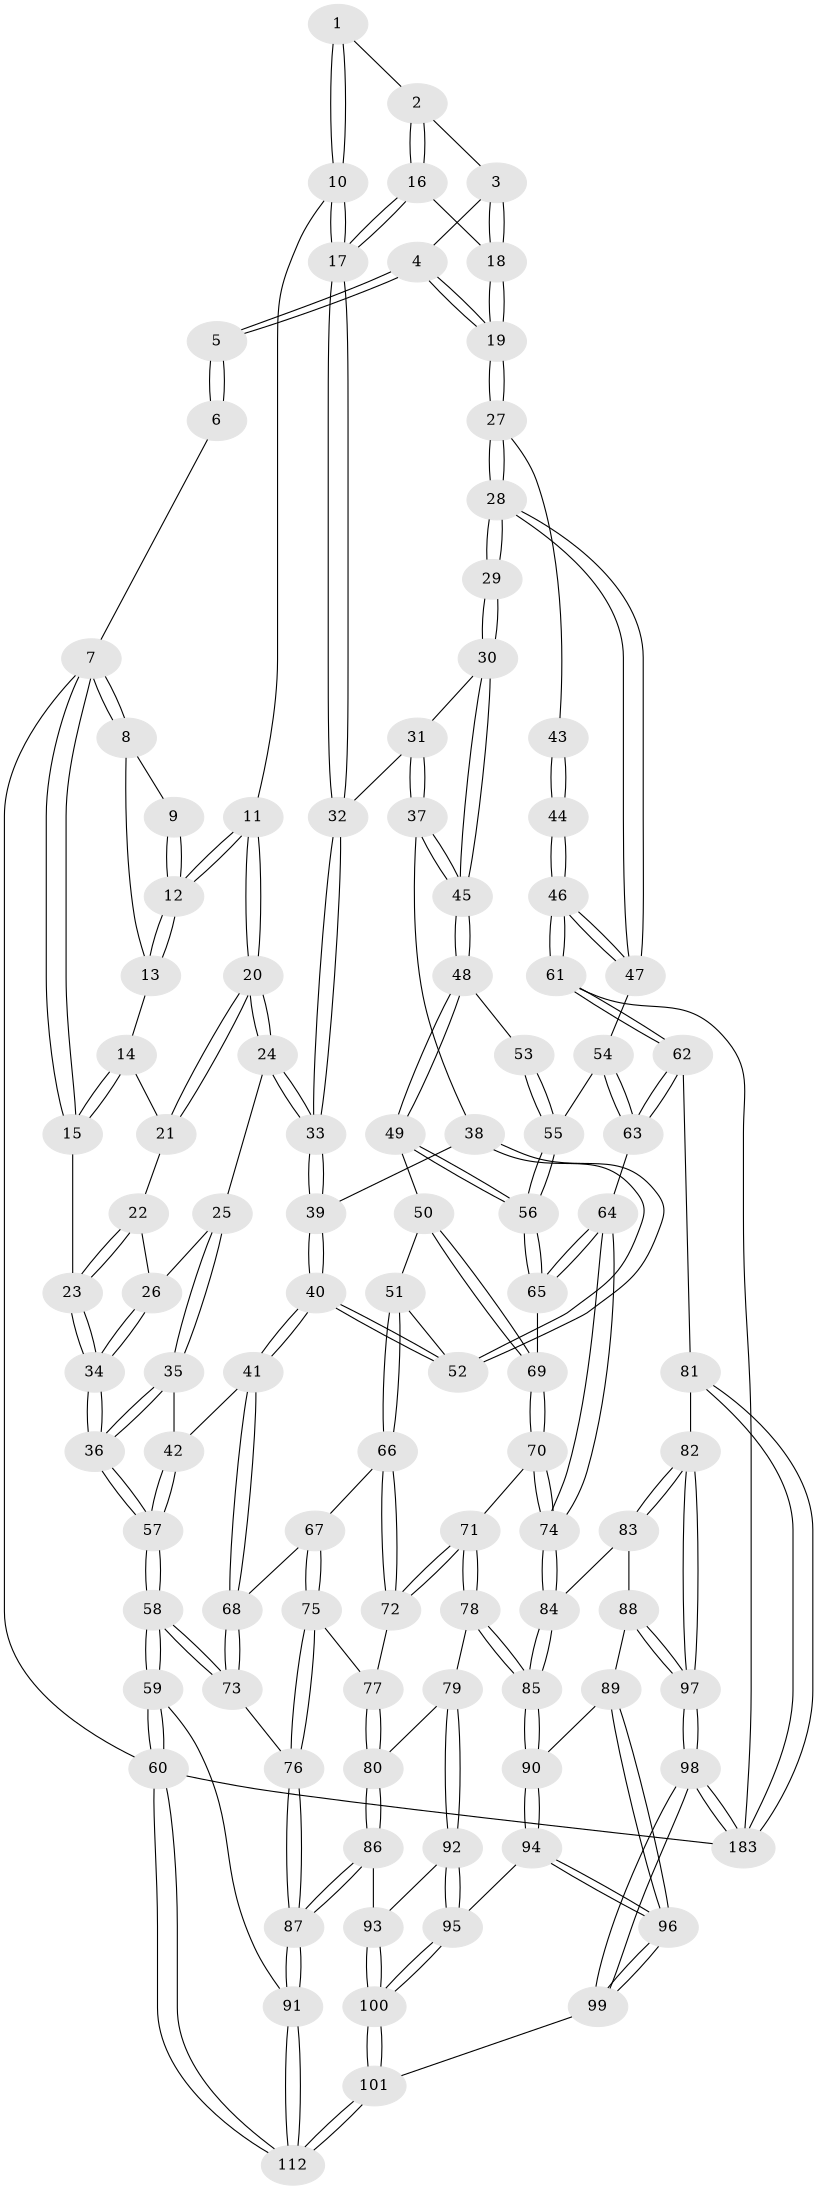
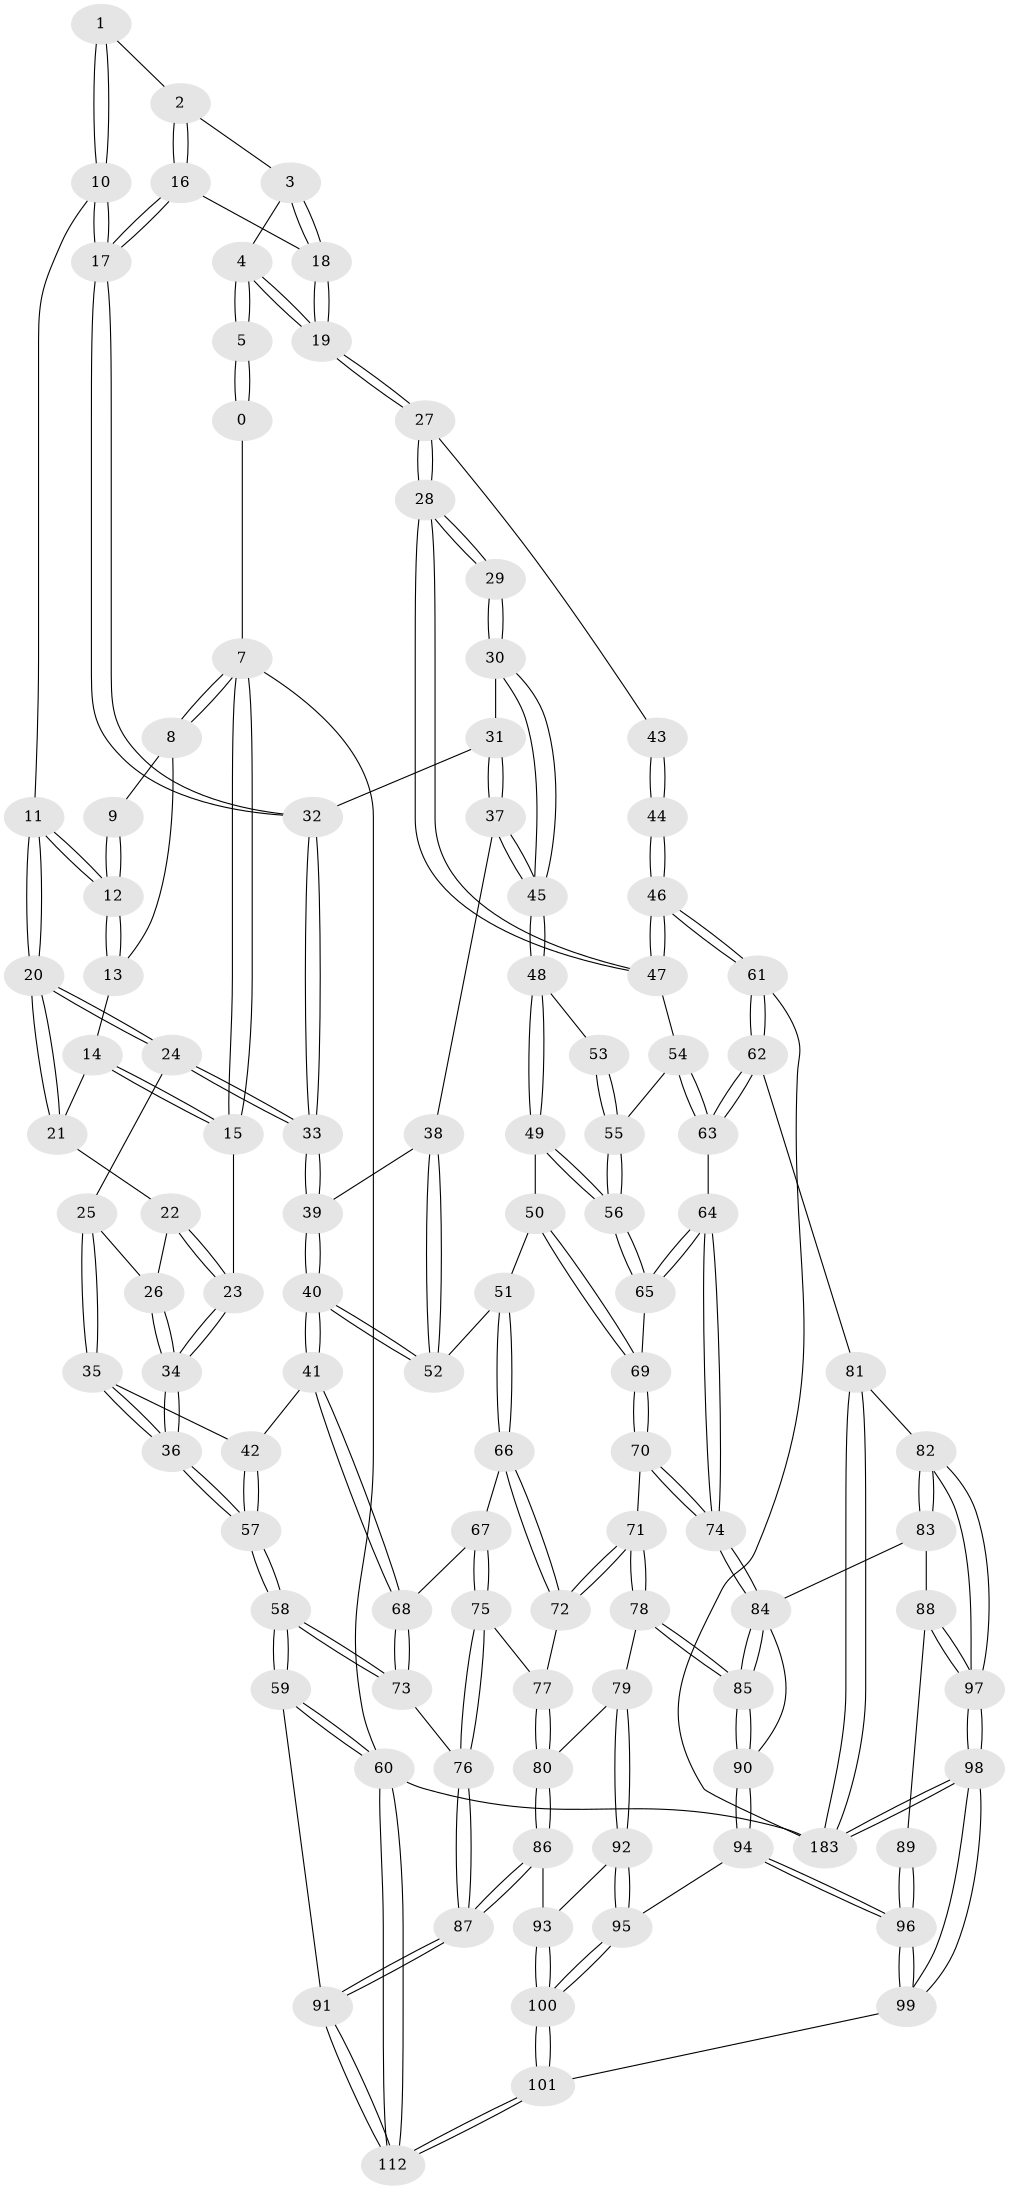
node "6": label "6" -> "0"
edge "89" -- "90": now "84" -- "90"
